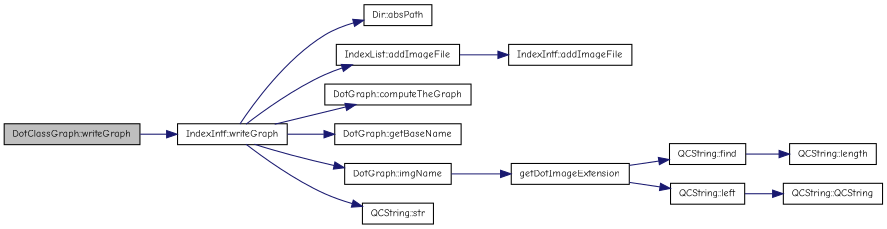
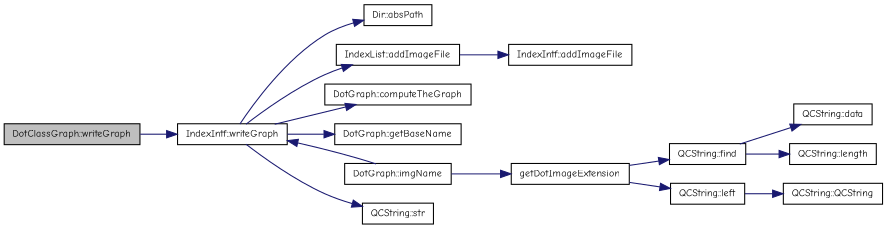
node "QCString::data": added
edge "IndexIntf::writeGraph" -> "DotGraph::imgName": reversed
